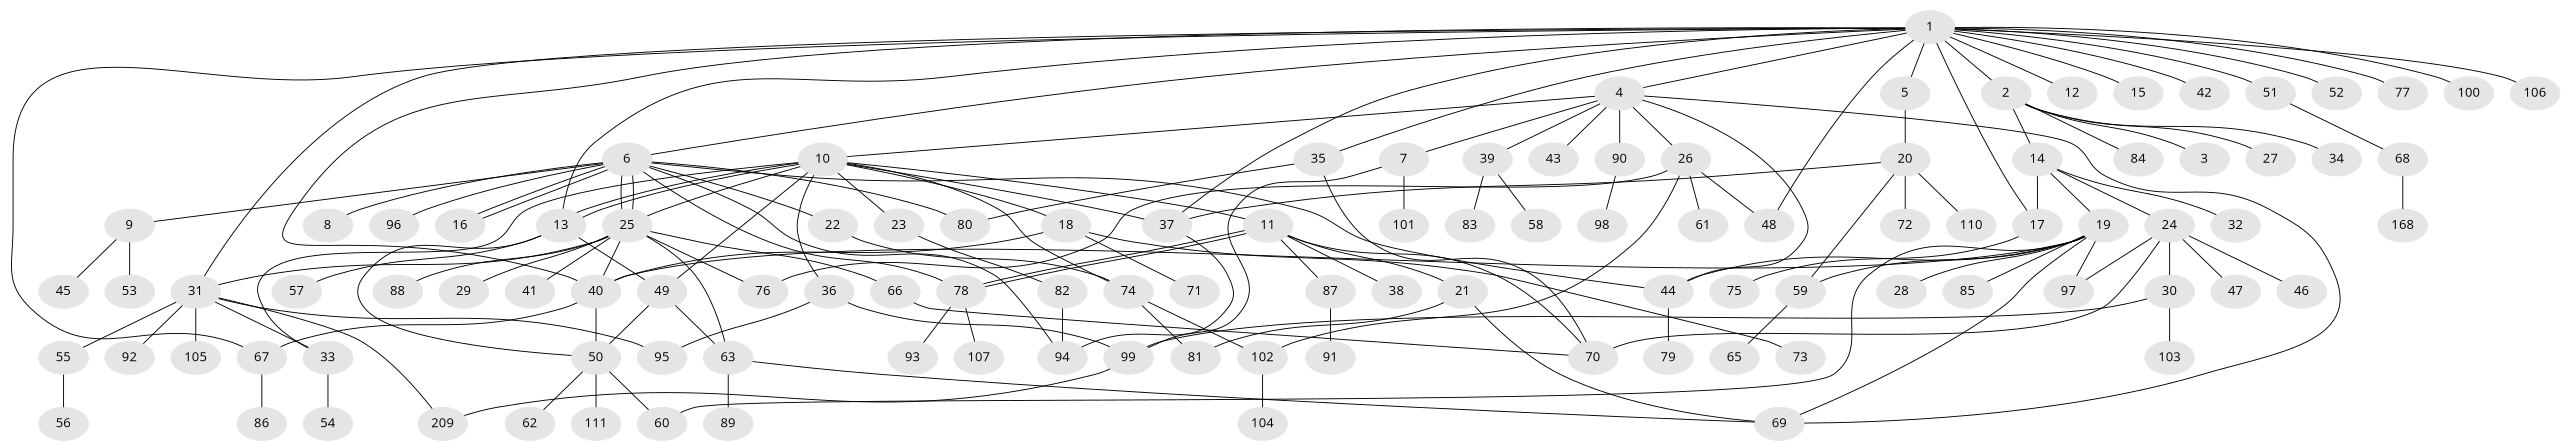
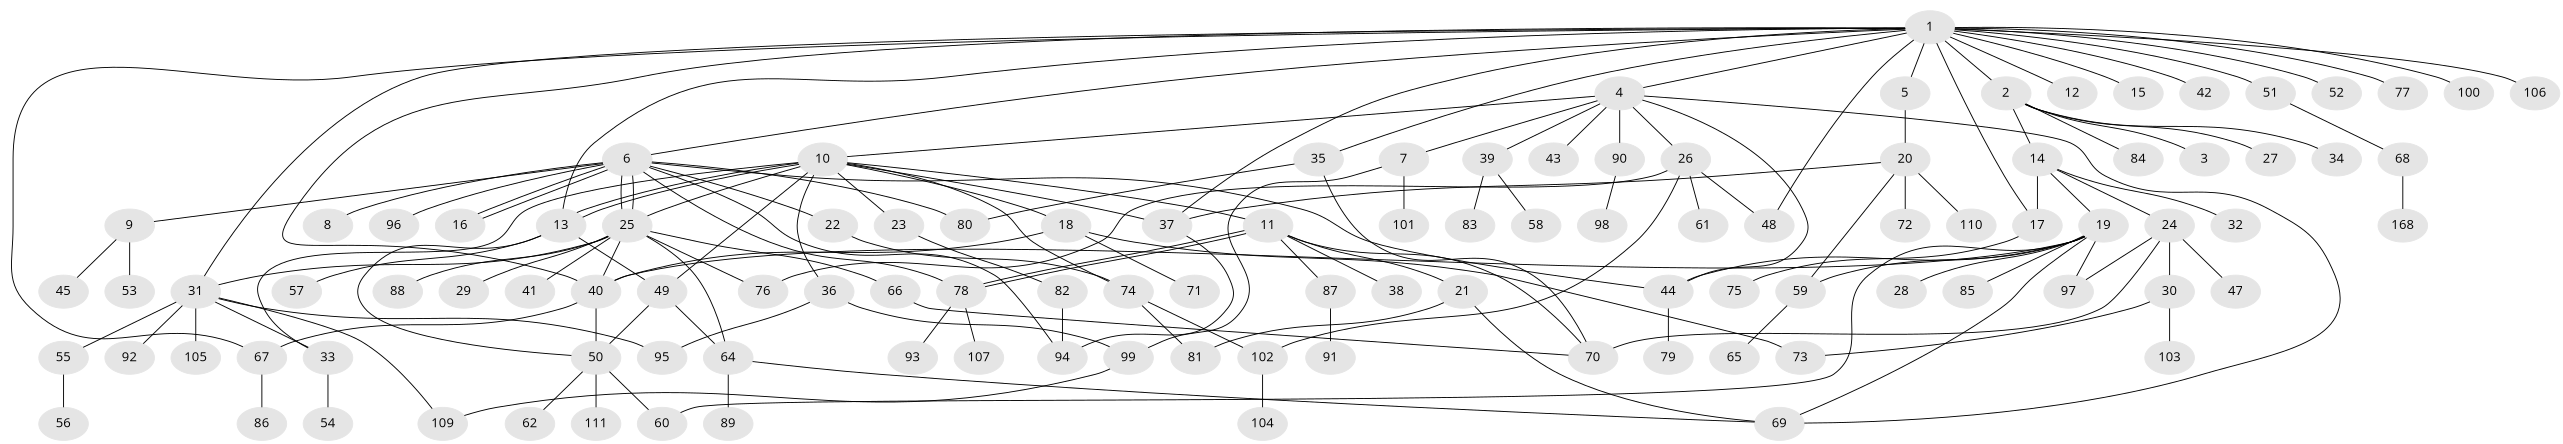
node "46": removed
edge "30" -- "99": now "30" -- "73"
node "63": label "63" -> "64"
node "209": label "209" -> "109"
